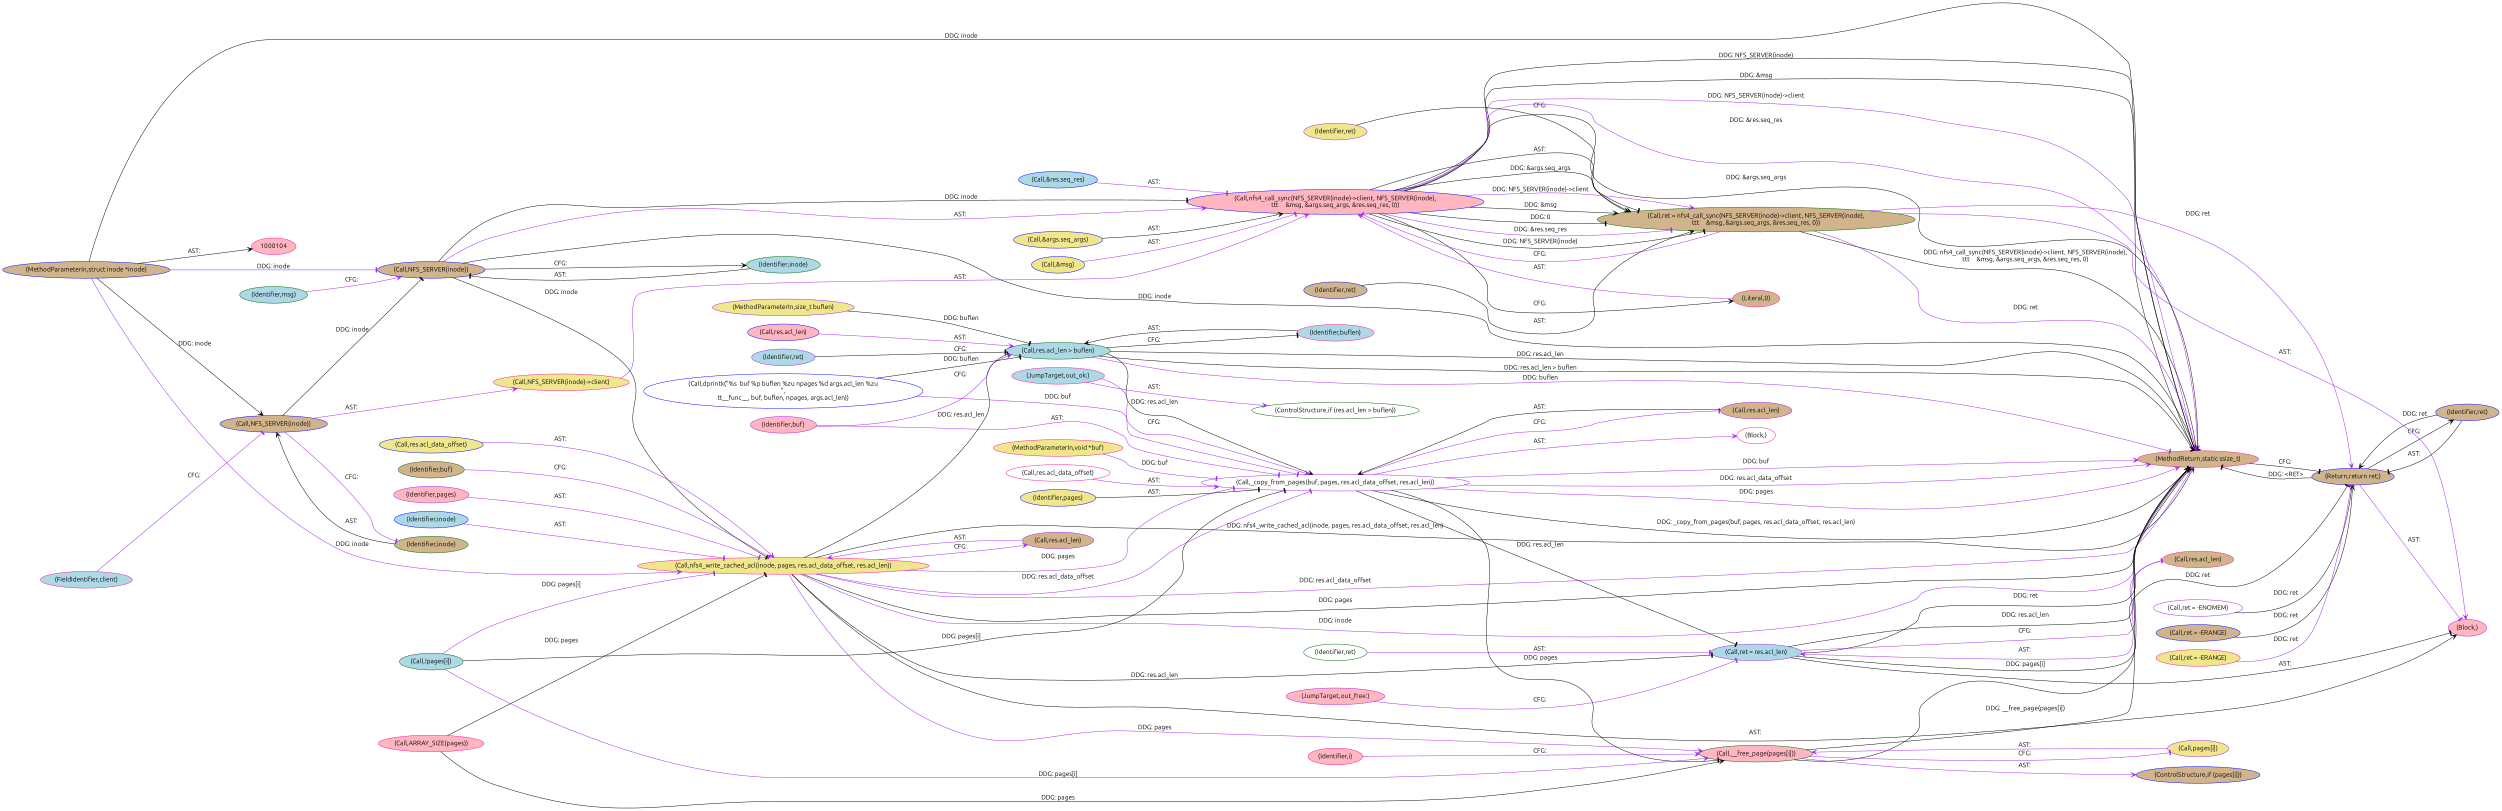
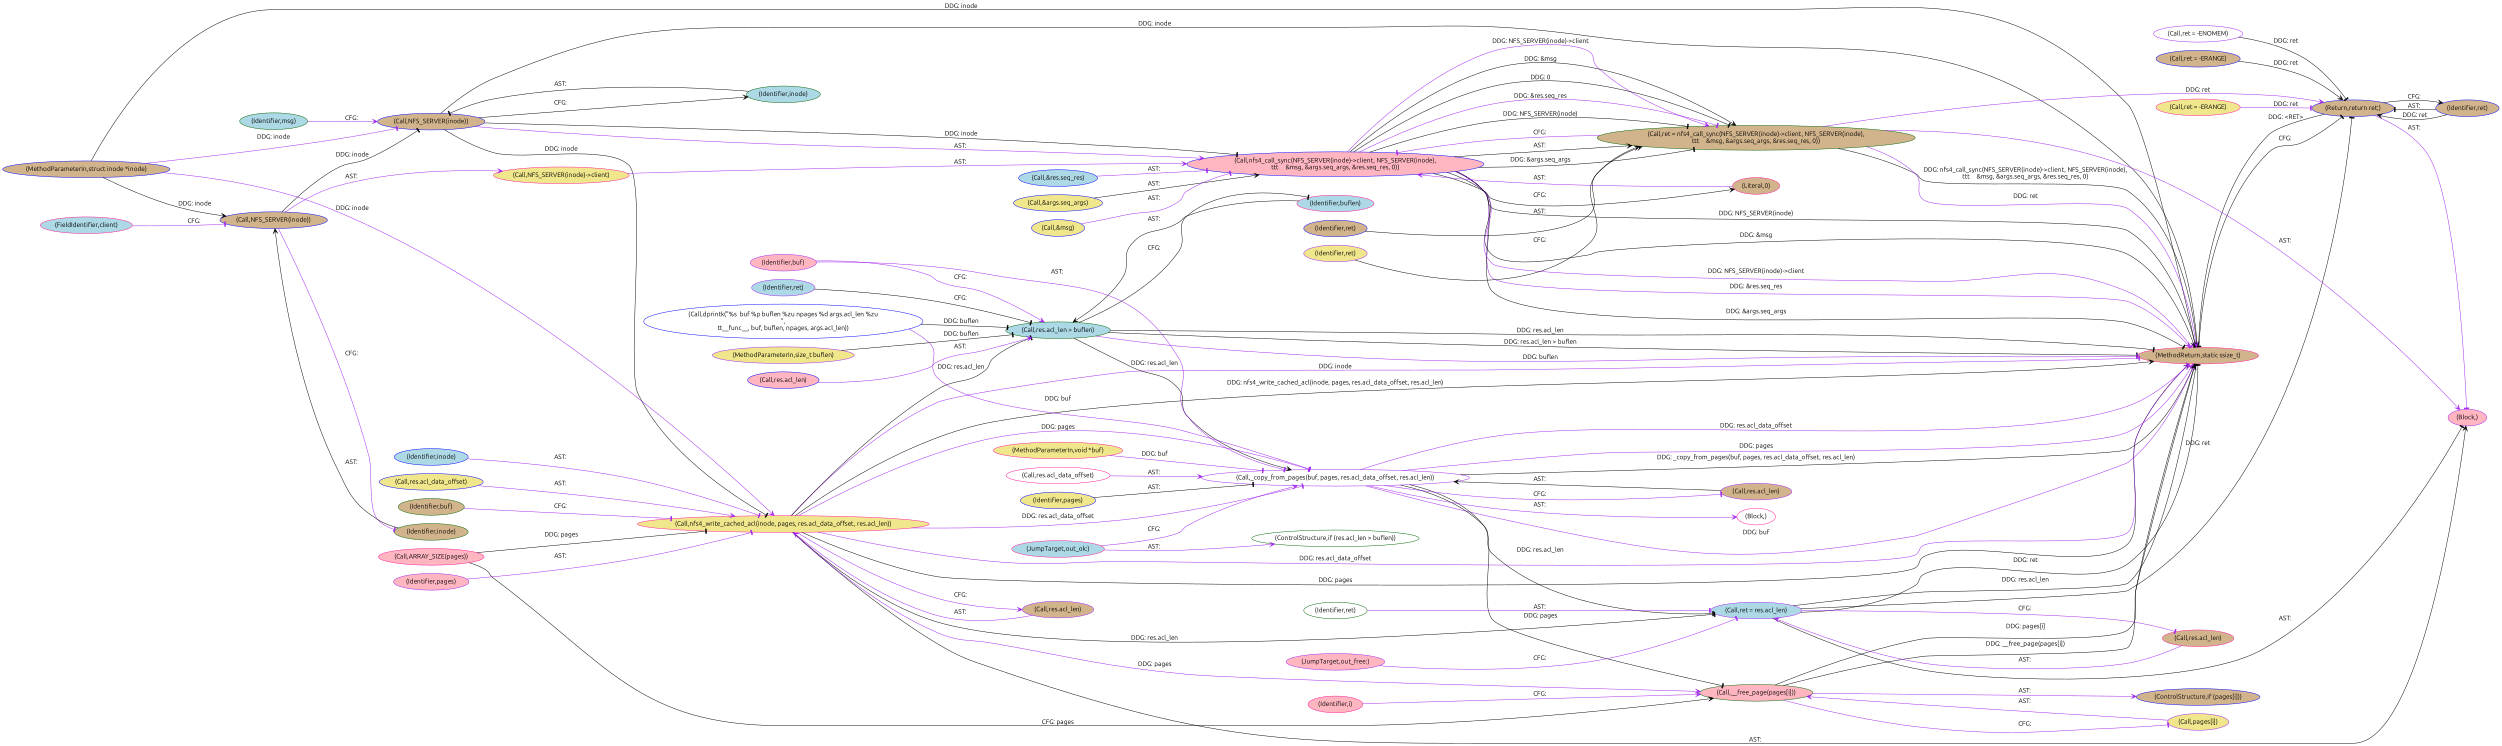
node "1000104": removed
node "(Call,!pages[i])": removed
edge "(Call,ARRAY_SIZE(pages))" -> "(Call,__free_page(pages[i]))": label "DDG: pages" -> "CFG: pages"
